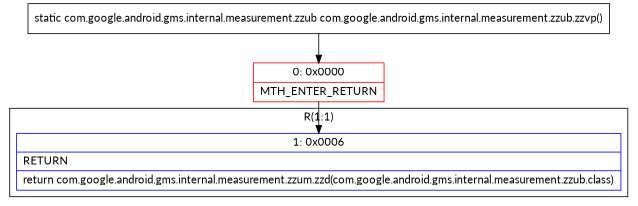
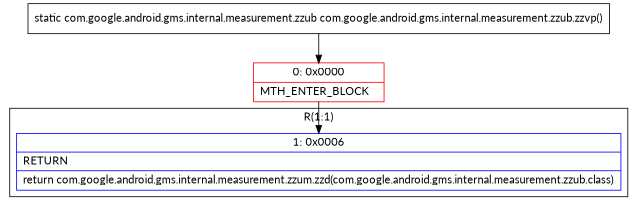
node "0: 0x0000": text "MTH_ENTER_RETURN" -> "MTH_ENTER_BLOCK"
